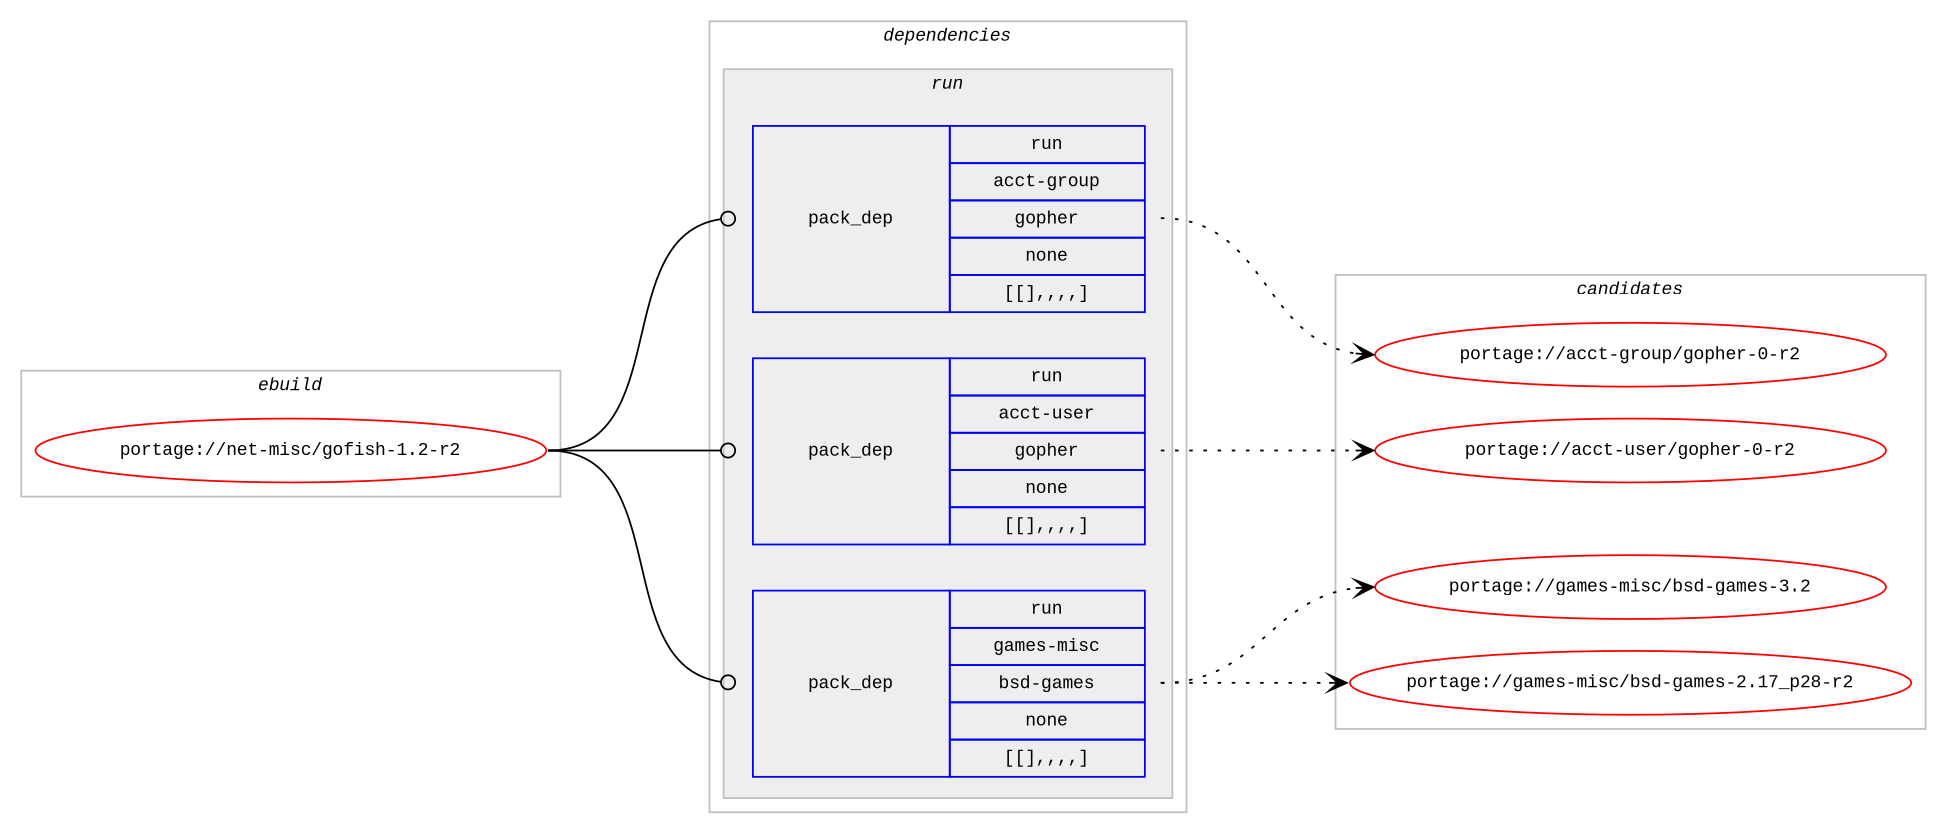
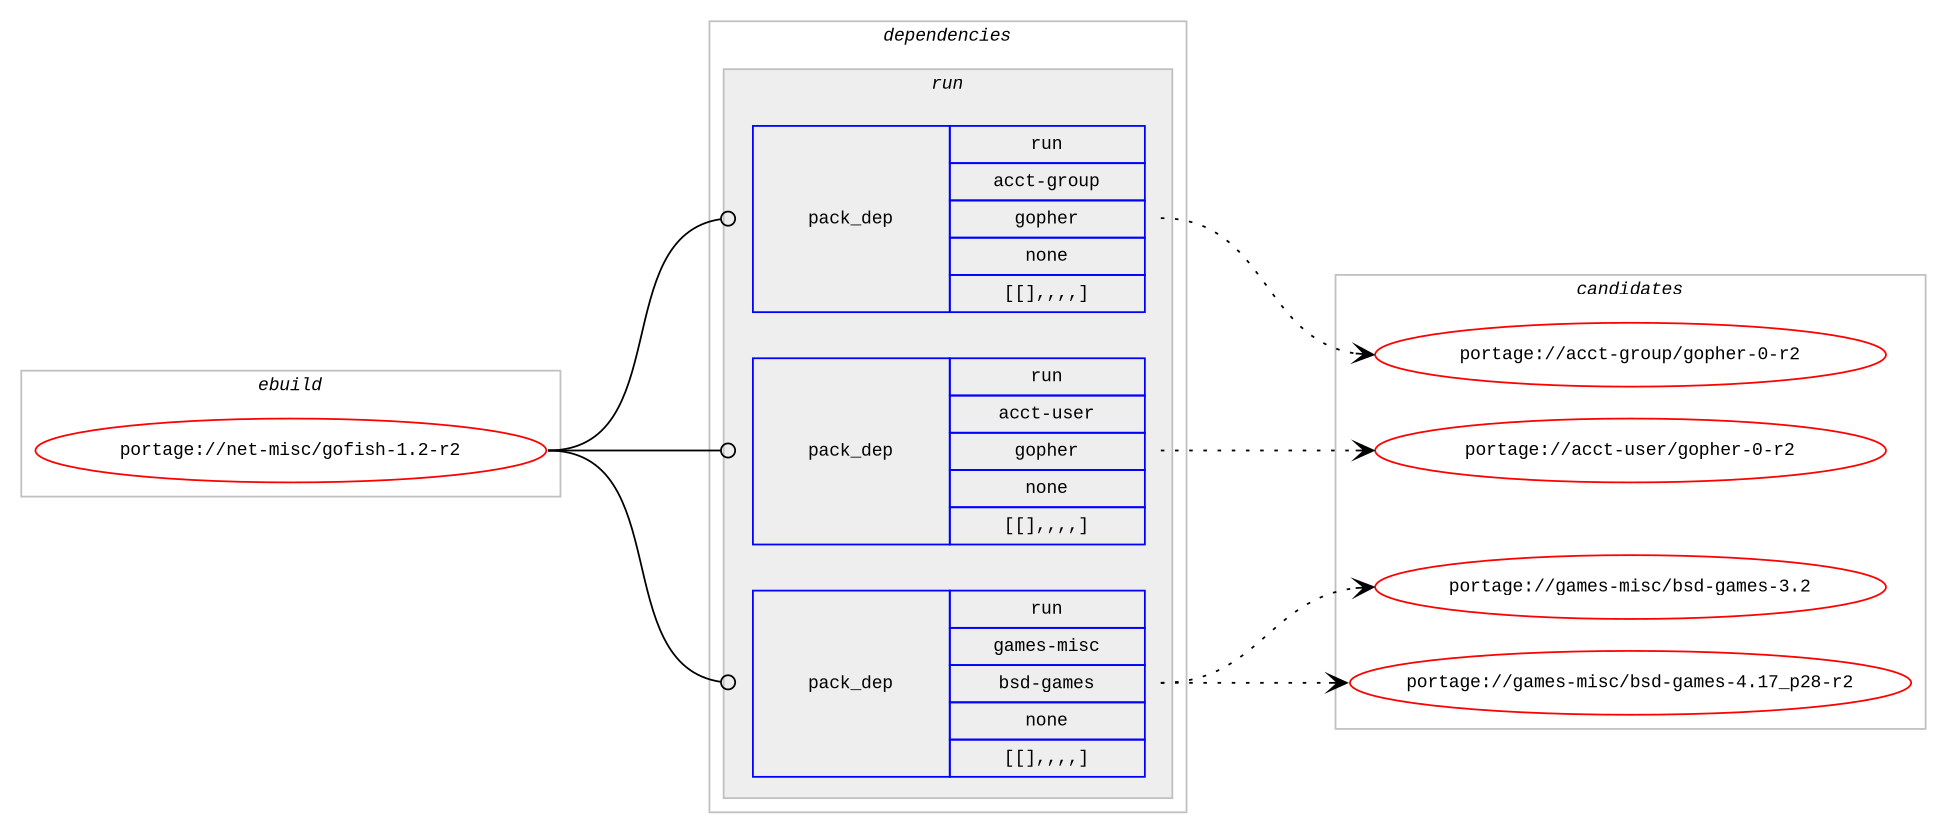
node "portage://games-misc/bsd-games-2.17_p28-r2": label "portage://games-misc/bsd-games-2.17_p28-r2" -> "portage://games-misc/bsd-games-4.17_p28-r2"
